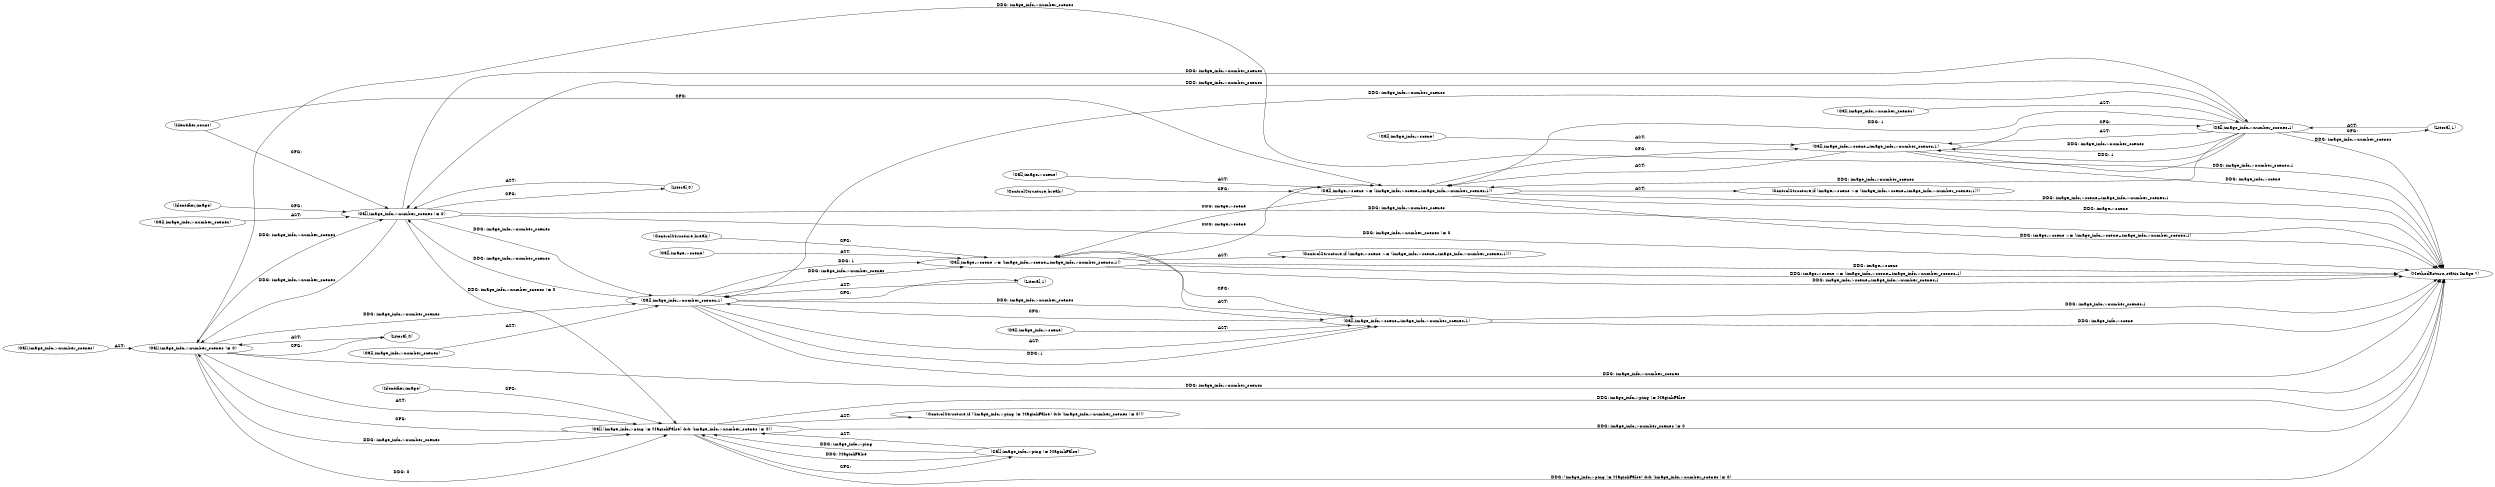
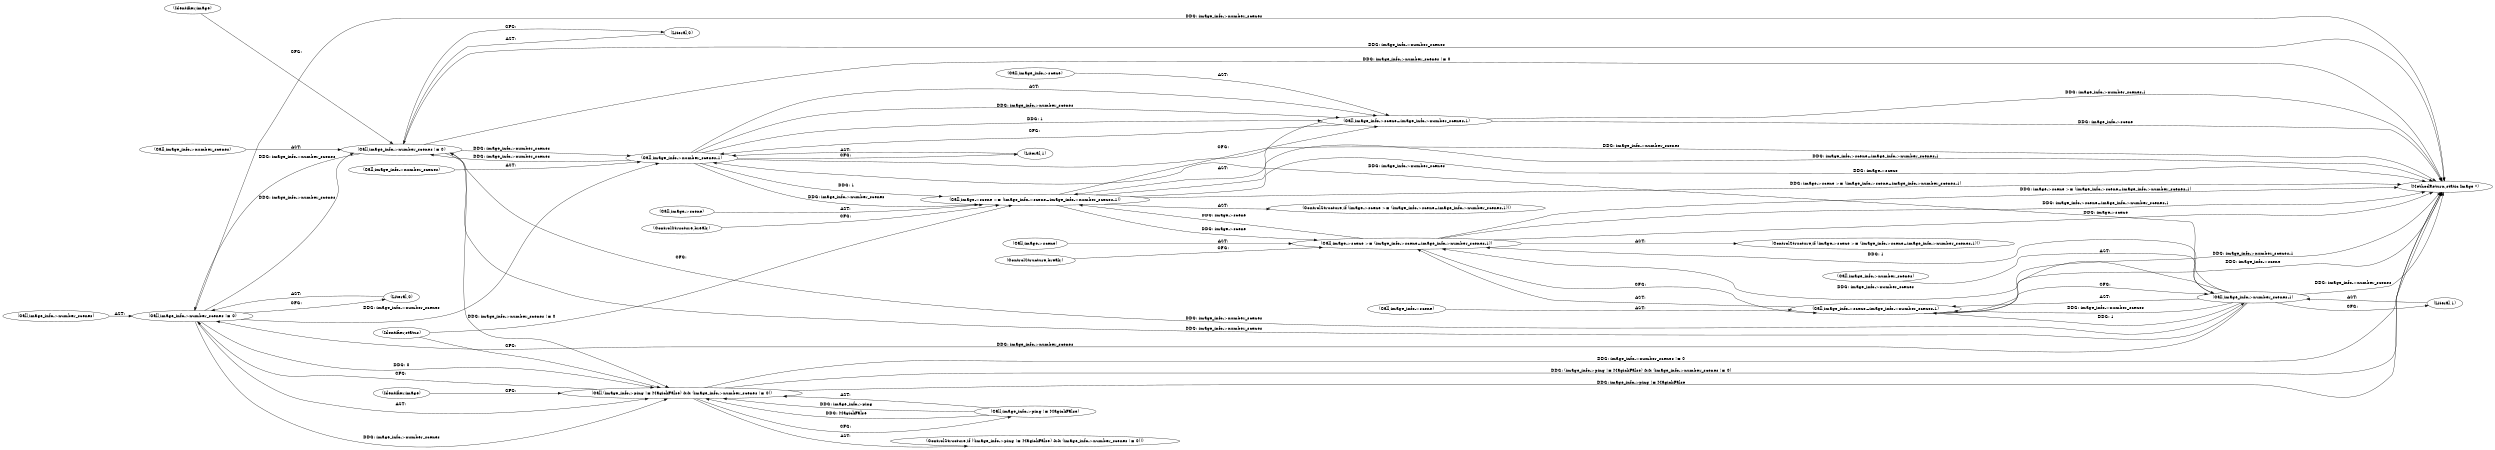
node "(Identifier,count)": removed
node "(Identifier,status)": added
